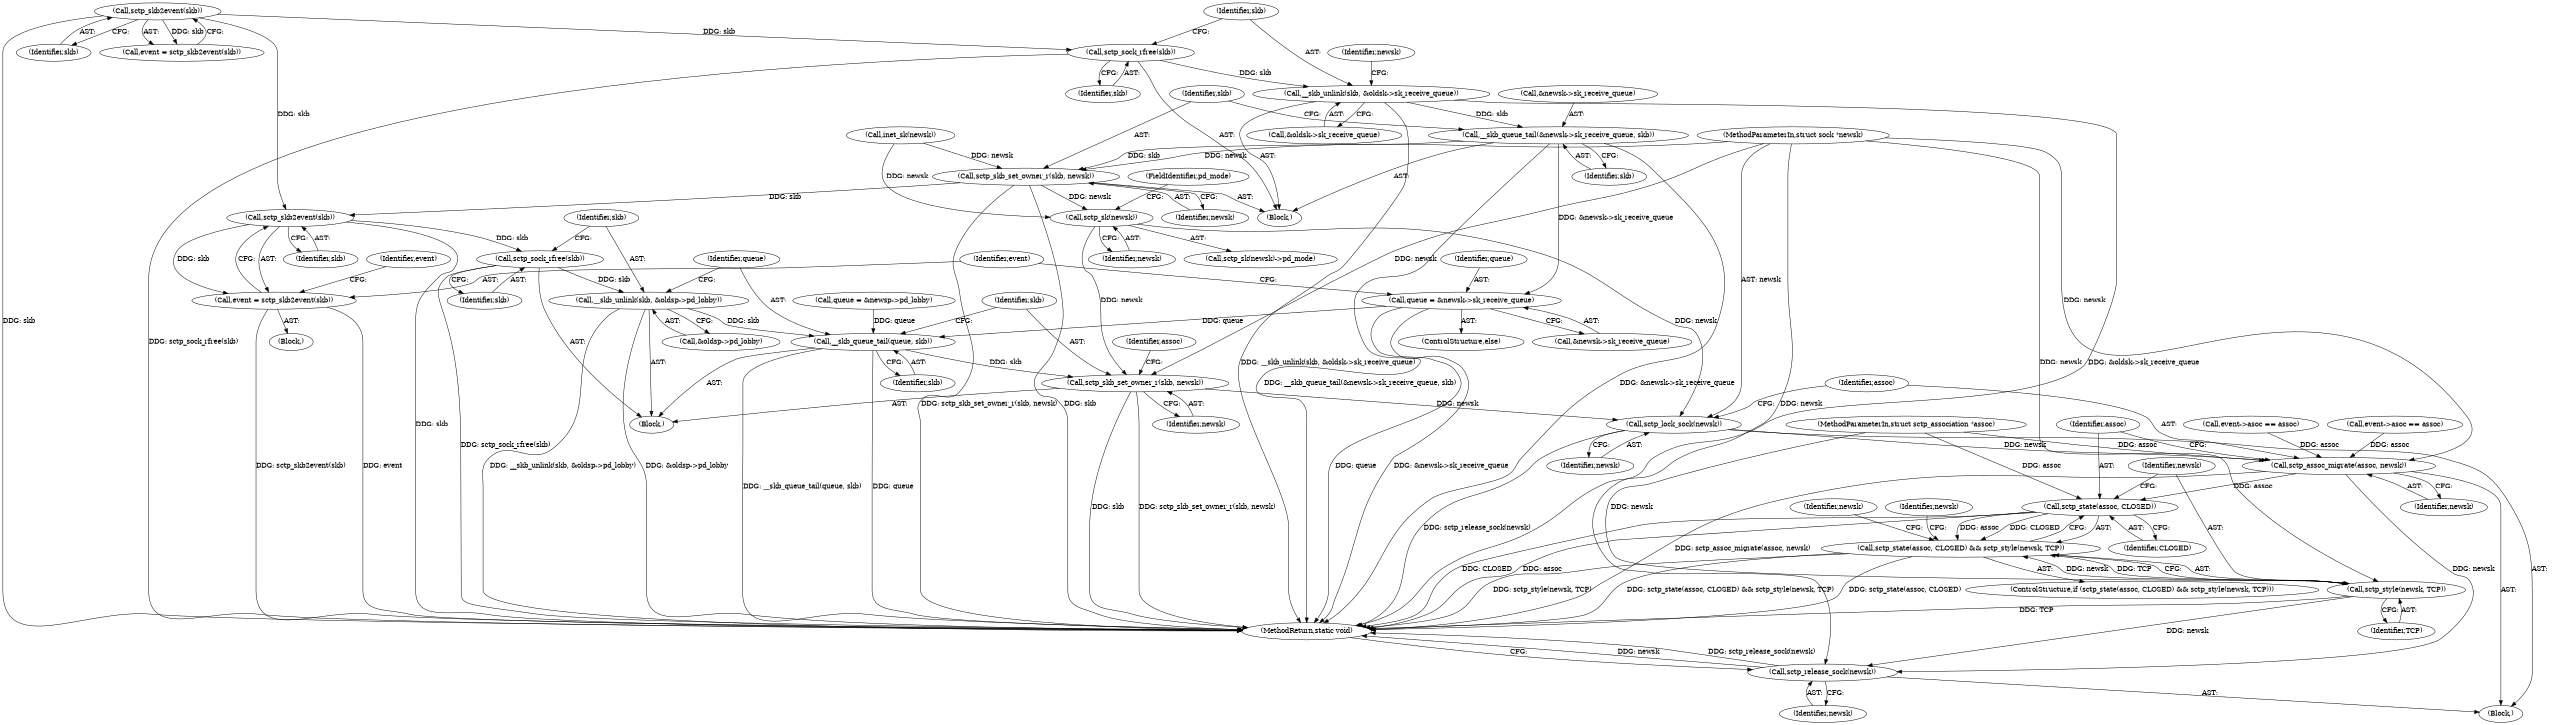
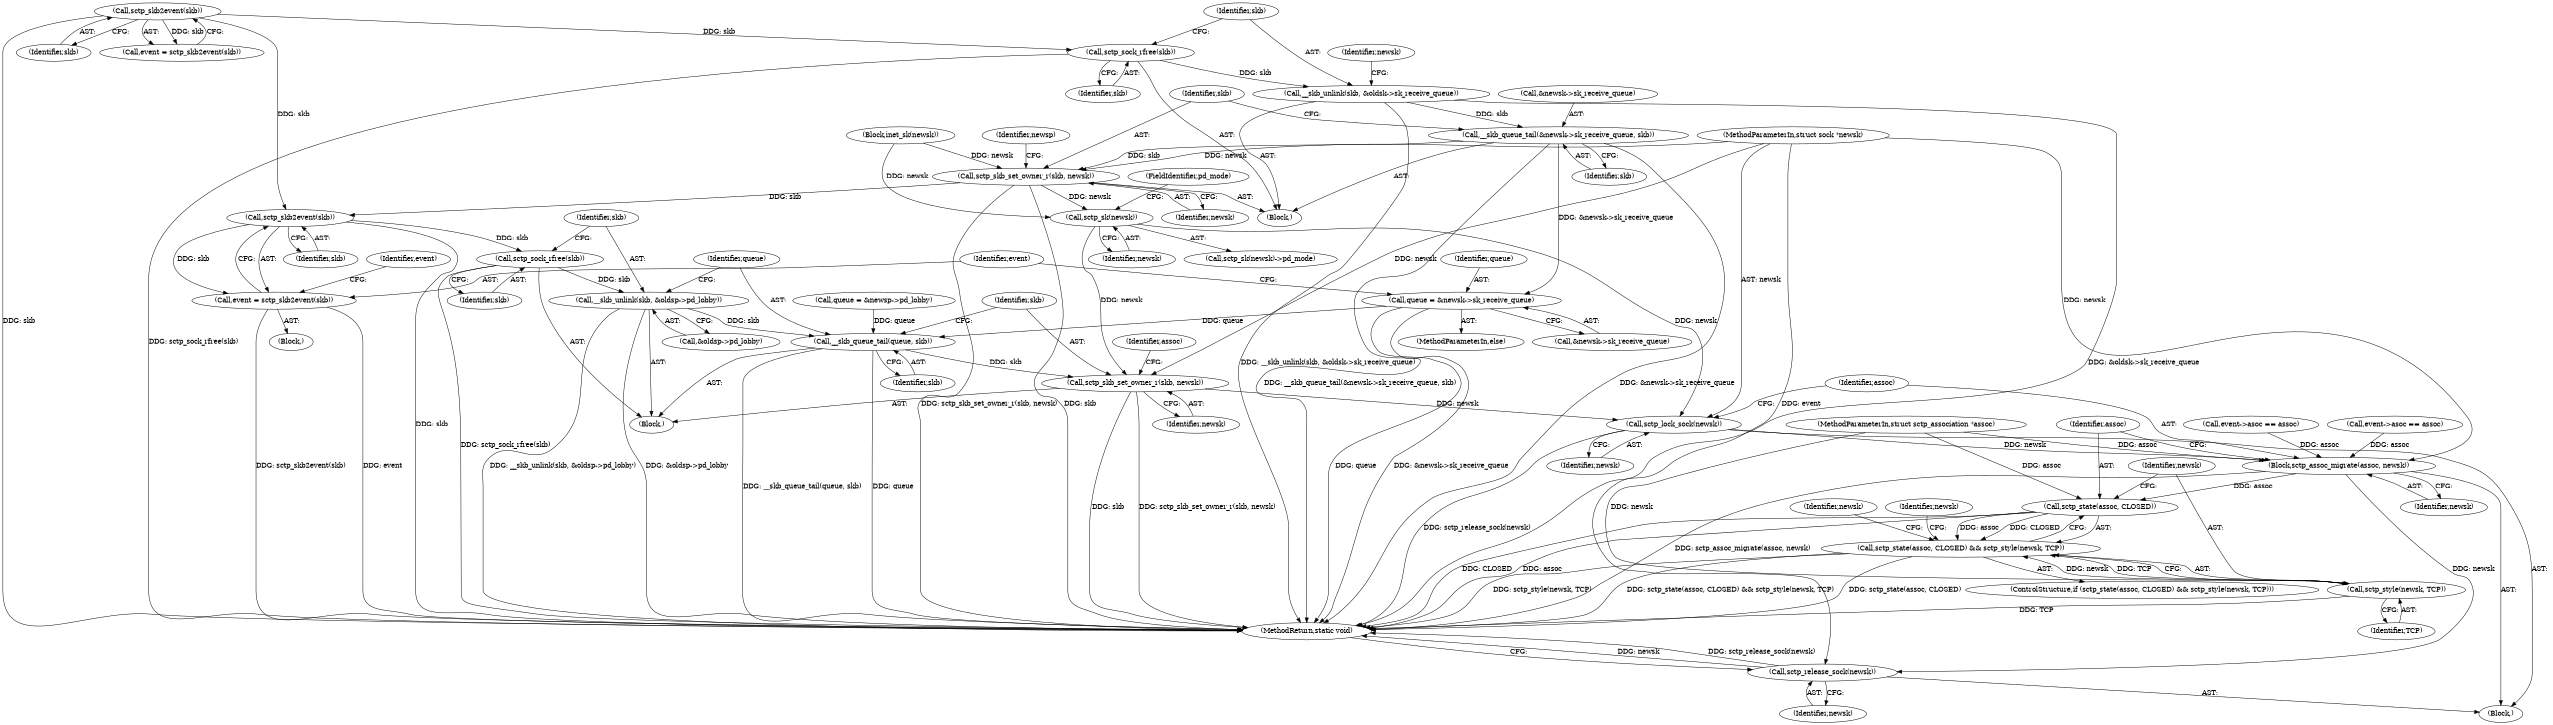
node "(Call,inet_sk(newsk))": label "(Call,inet_sk(newsk))" -> "(Block,inet_sk(newsk))"
node "(Identifier,newsp)": added
node "(Call,&oldsk->sk_receive_queue)": removed
node "(ControlStructure,else)": label "(ControlStructure,else)" -> "(MethodParameterIn,else)"
edge "(MethodParameterIn,struct sock *newsk)" -> "(Call,sctp_release_sock(newsk))": label "DDG: newsk" -> "DDG: event"
edge "(MethodParameterIn,struct sock *newsk)" -> "(Call,sctp_style(newsk, TCP))": removed, label "DDG: newsk"
node "(Call,sctp_assoc_migrate(assoc, newsk))": label "(Call,sctp_assoc_migrate(assoc, newsk))" -> "(Block,sctp_assoc_migrate(assoc, newsk))"
node "(Identifier,CLOSED)": removed
edge "(Call,sctp_style(newsk, TCP))" -> "(Call,sctp_release_sock(newsk))": removed, label "DDG: newsk"
